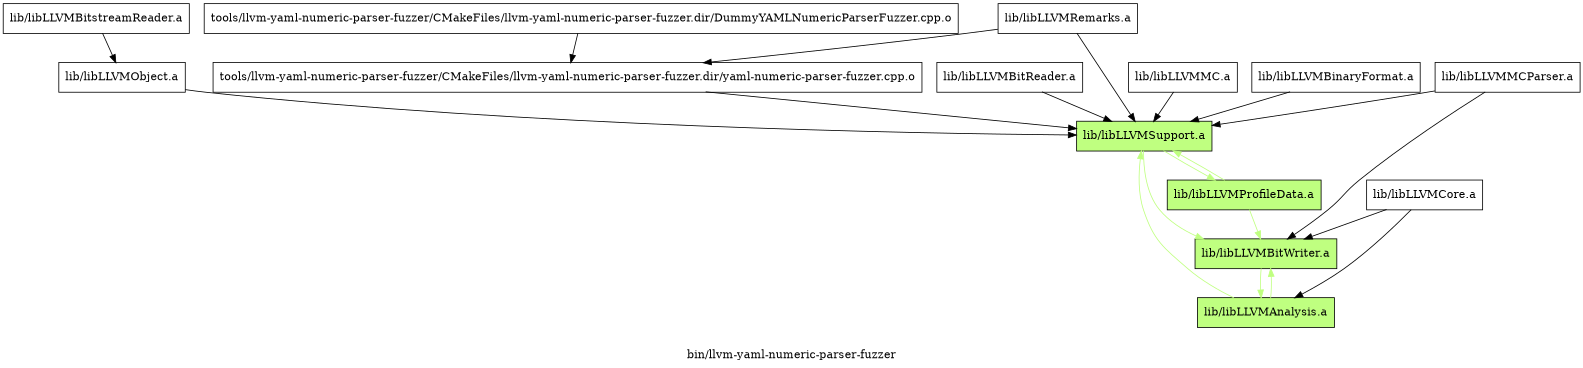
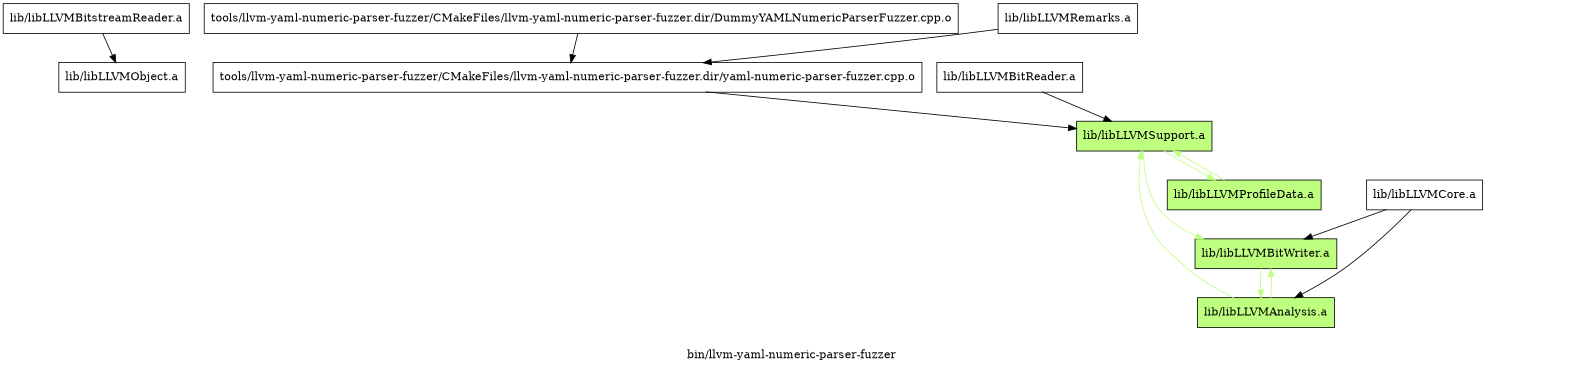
edge "lib/libLLVMRemarks.a" -> "lib/libLLVMSupport.a": removed
node "lib/libLLVMMC.a": removed
node "lib/libLLVMBinaryFormat.a": removed
node "lib/libLLVMMCParser.a": removed
edge "lib/libLLVMObject.a" -> "lib/libLLVMSupport.a": removed
edge "lib/libLLVMProfileData.a" -> "lib/libLLVMBitWriter.a": removed
